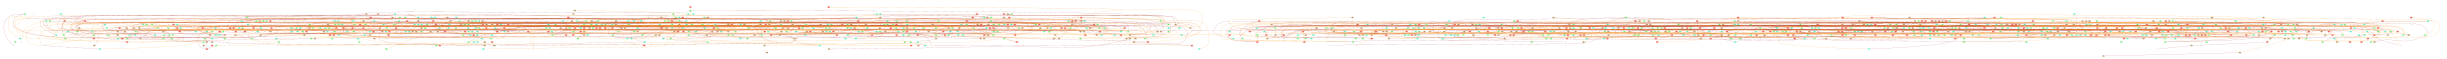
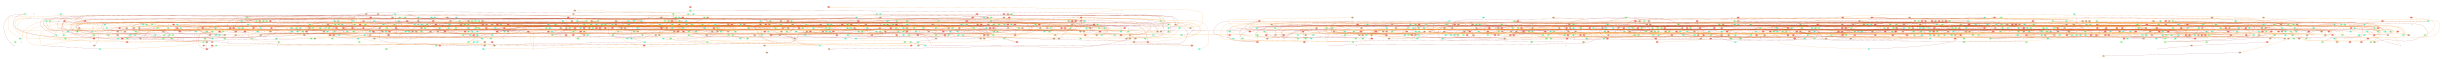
node "nkt": fillcolor tan -> white
node "jlf": added
